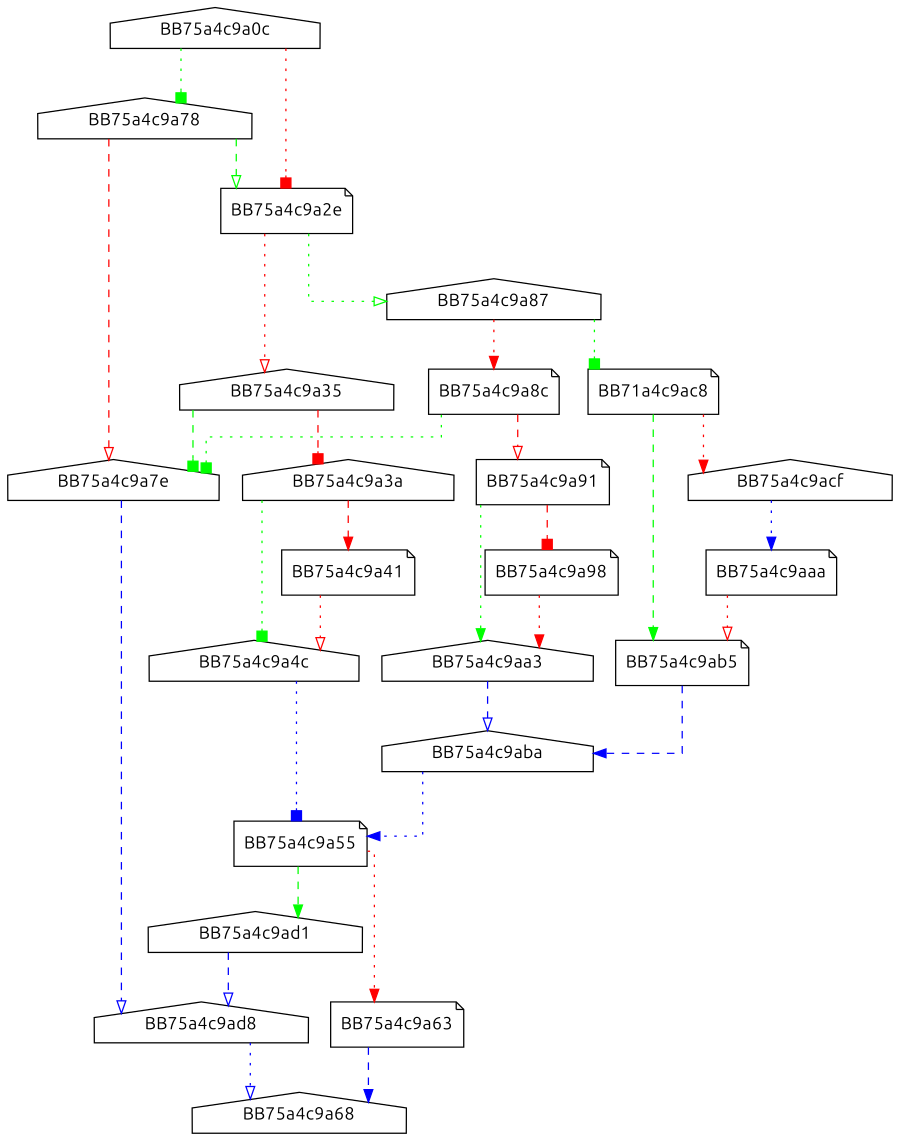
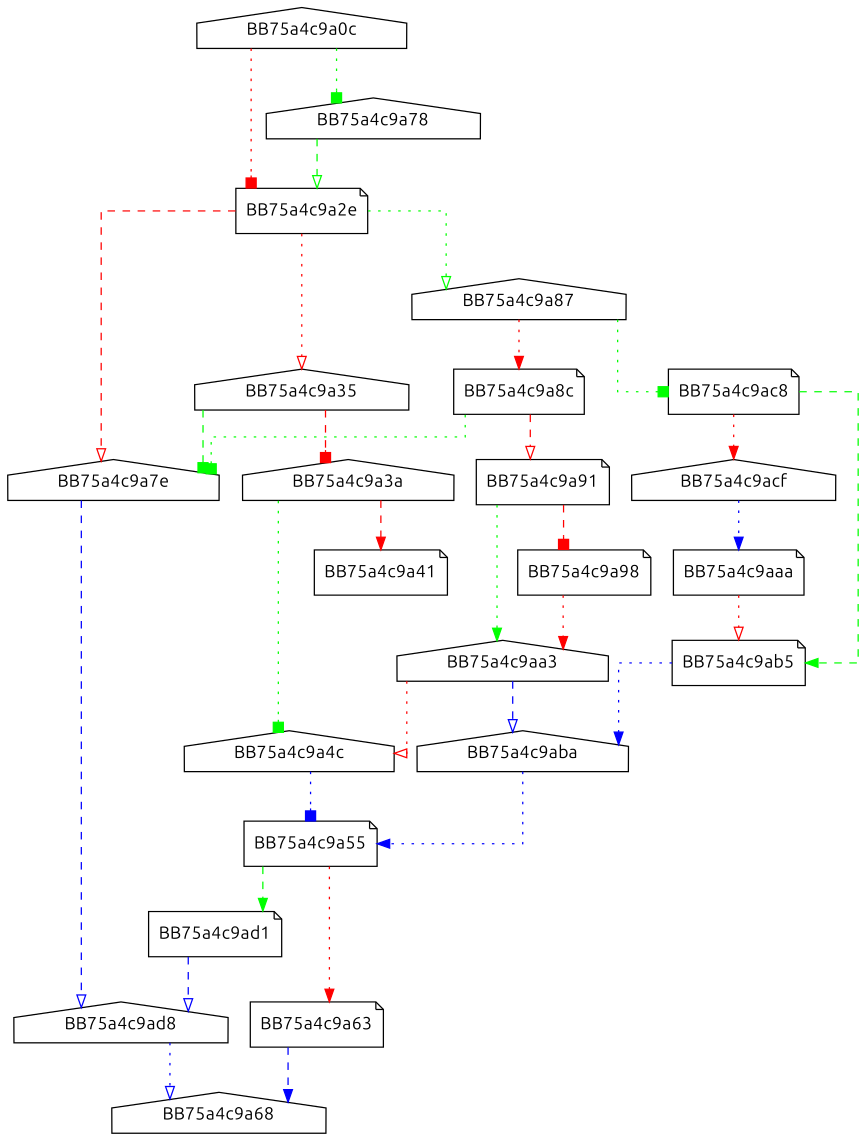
edge "BB75a4c9a78" -> "BB75a4c9a7e": now "BB75a4c9a2e" -> "BB75a4c9a7e"
node "BB71a4c9ac8": label "BB71a4c9ac8" -> "BB75a4c9ac8"
edge "BB75a4c9a41" -> "BB75a4c9a4c": now "BB75a4c9aa3" -> "BB75a4c9a4c"
edge "BB75a4c9ab5" -> "BB75a4c9aba": style dashed -> dotted
node "BB75a4c9ad1": shape house -> note
